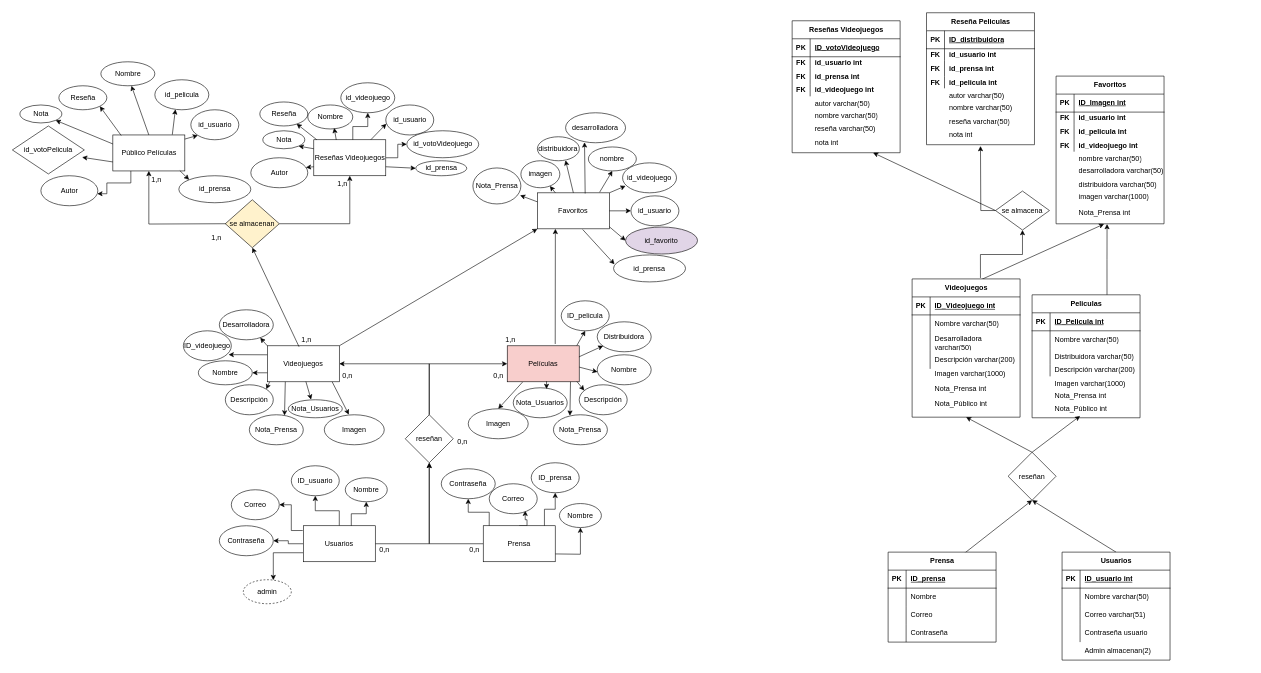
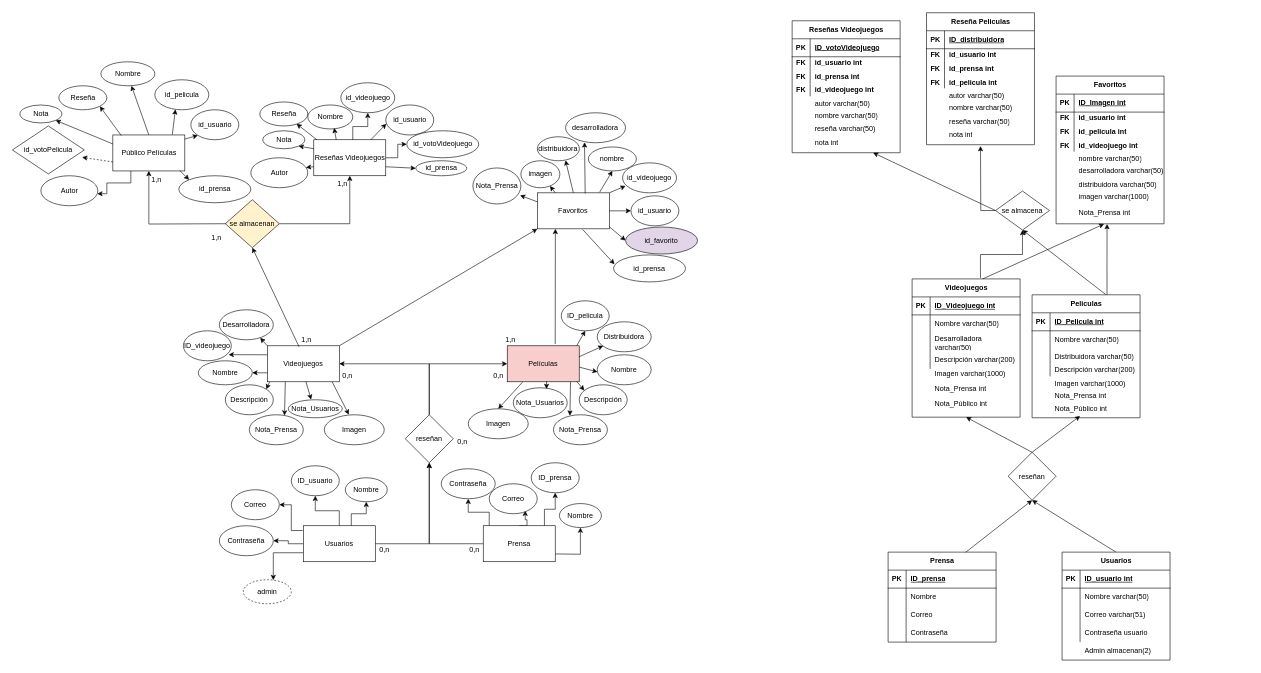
edge "Público Películas" -> "id_votoPelicula": style solid -> dashed
edge "Peliculas" -> "se almacena": added
